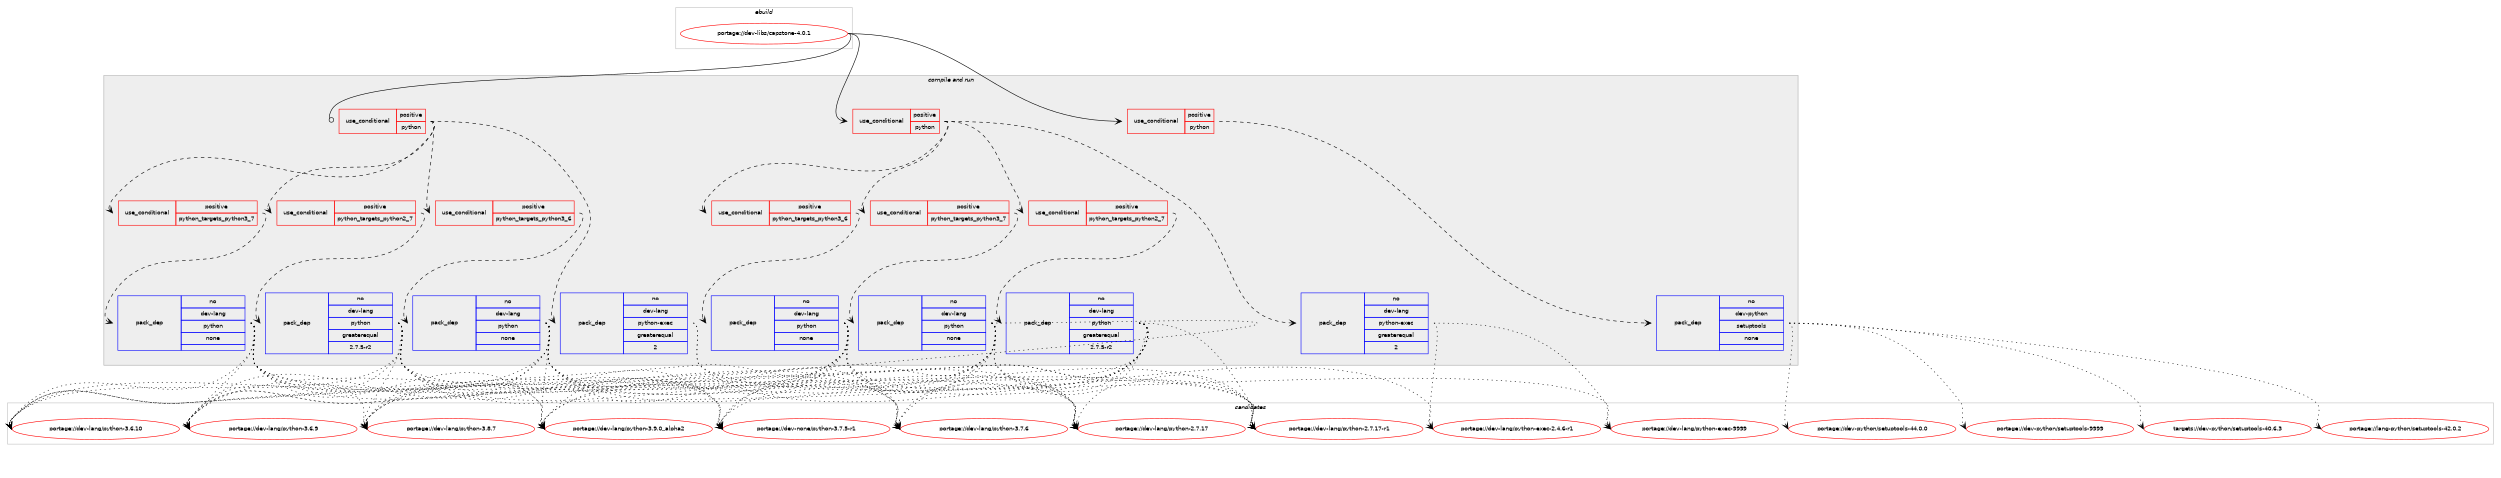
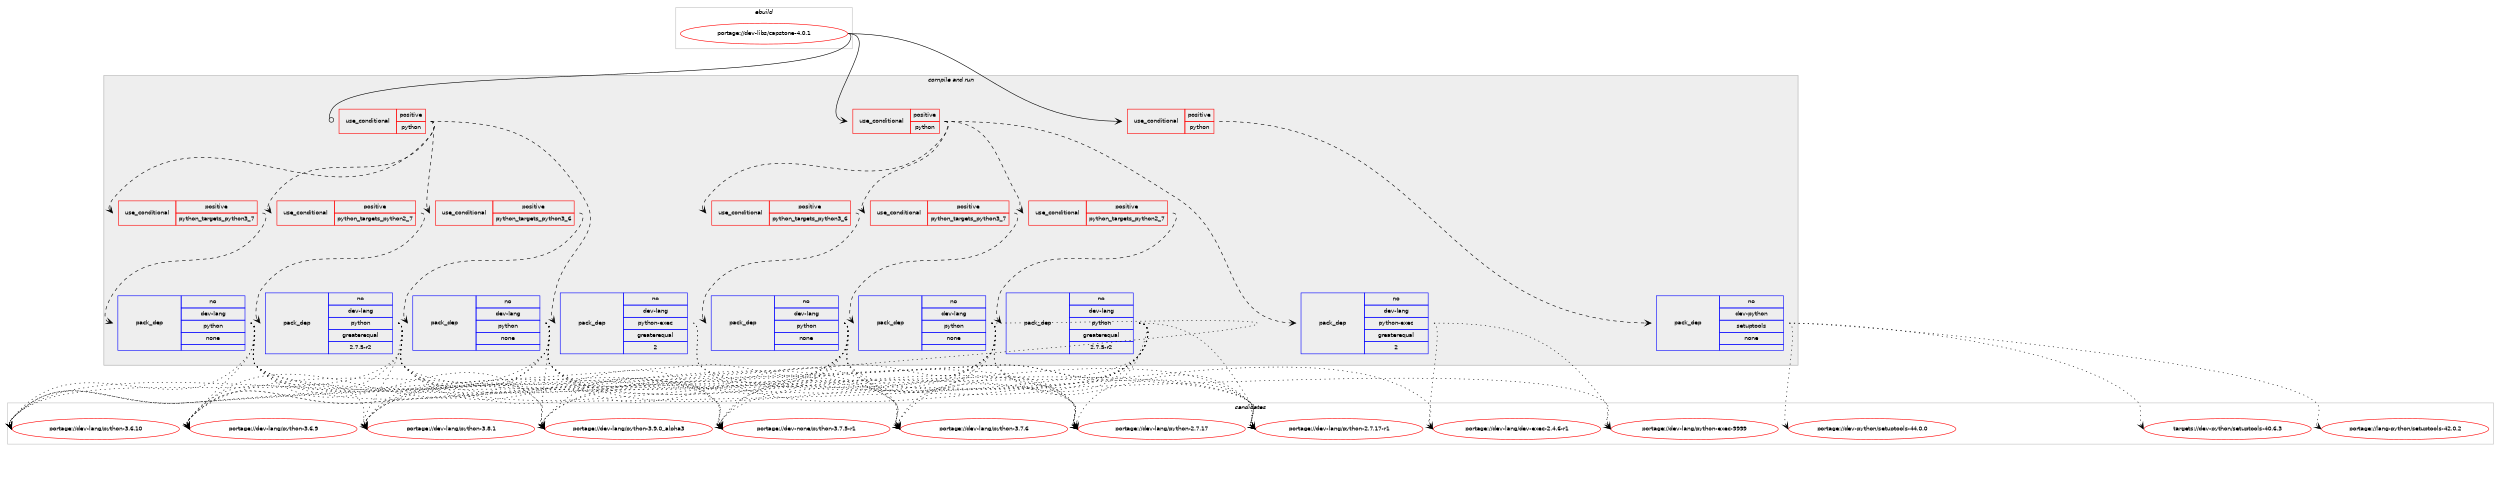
node "portage://dev-lang/python-3.8.7": label "portage://dev-lang/python-3.8.7" -> "portage://dev-lang/python-3.8.1"
node "portage://dev-lang/python-3.9.0_alpha2": label "portage://dev-lang/python-3.9.0_alpha2" -> "portage://dev-lang/python-3.9.0_alpha3"
node "portage://dev-lang/python-exec-2.4.6-r1": label "portage://dev-lang/python-exec-2.4.6-r1" -> "portage://dev-lang/dev-exec-2.4.6-r1"
node "portage://dev-python/setuptools-9999": removed
